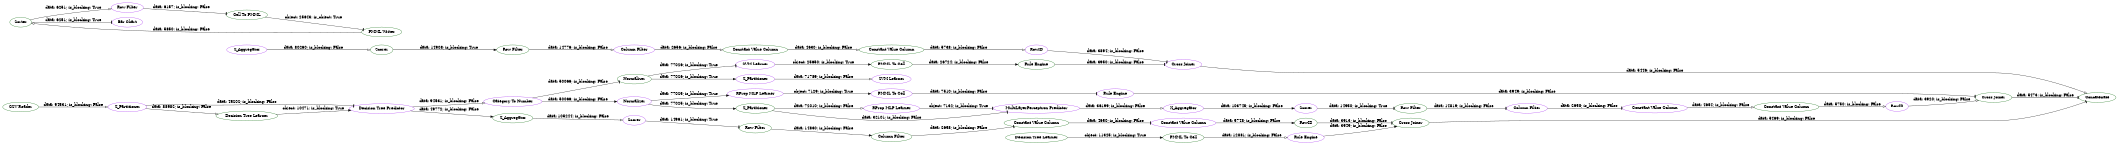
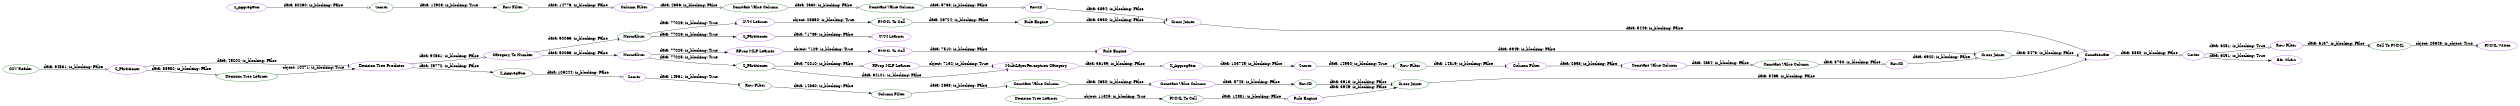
node "Sorter": color darkgreen -> purple
edge "Sorter" -> "Bar Chart": arrowhead tee -> normal
edge "PMML Writer" -> "Sorter": now "Concatenate" -> "Sorter"
node "PMML Writer": color darkgreen -> purple
node "Concatenate": color darkgreen -> purple
node "MultiLayerPerceptron Predictor": label "MultiLayerPerceptron Predictor" -> "MultiLayerPerceptron Category"
